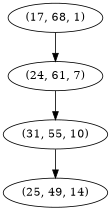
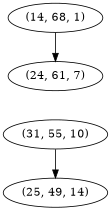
node "(17, 68, 1)": label "(17, 68, 1)" -> "(14, 68, 1)"
edge "(24, 61, 7)" -> "(31, 55, 10)": removed
